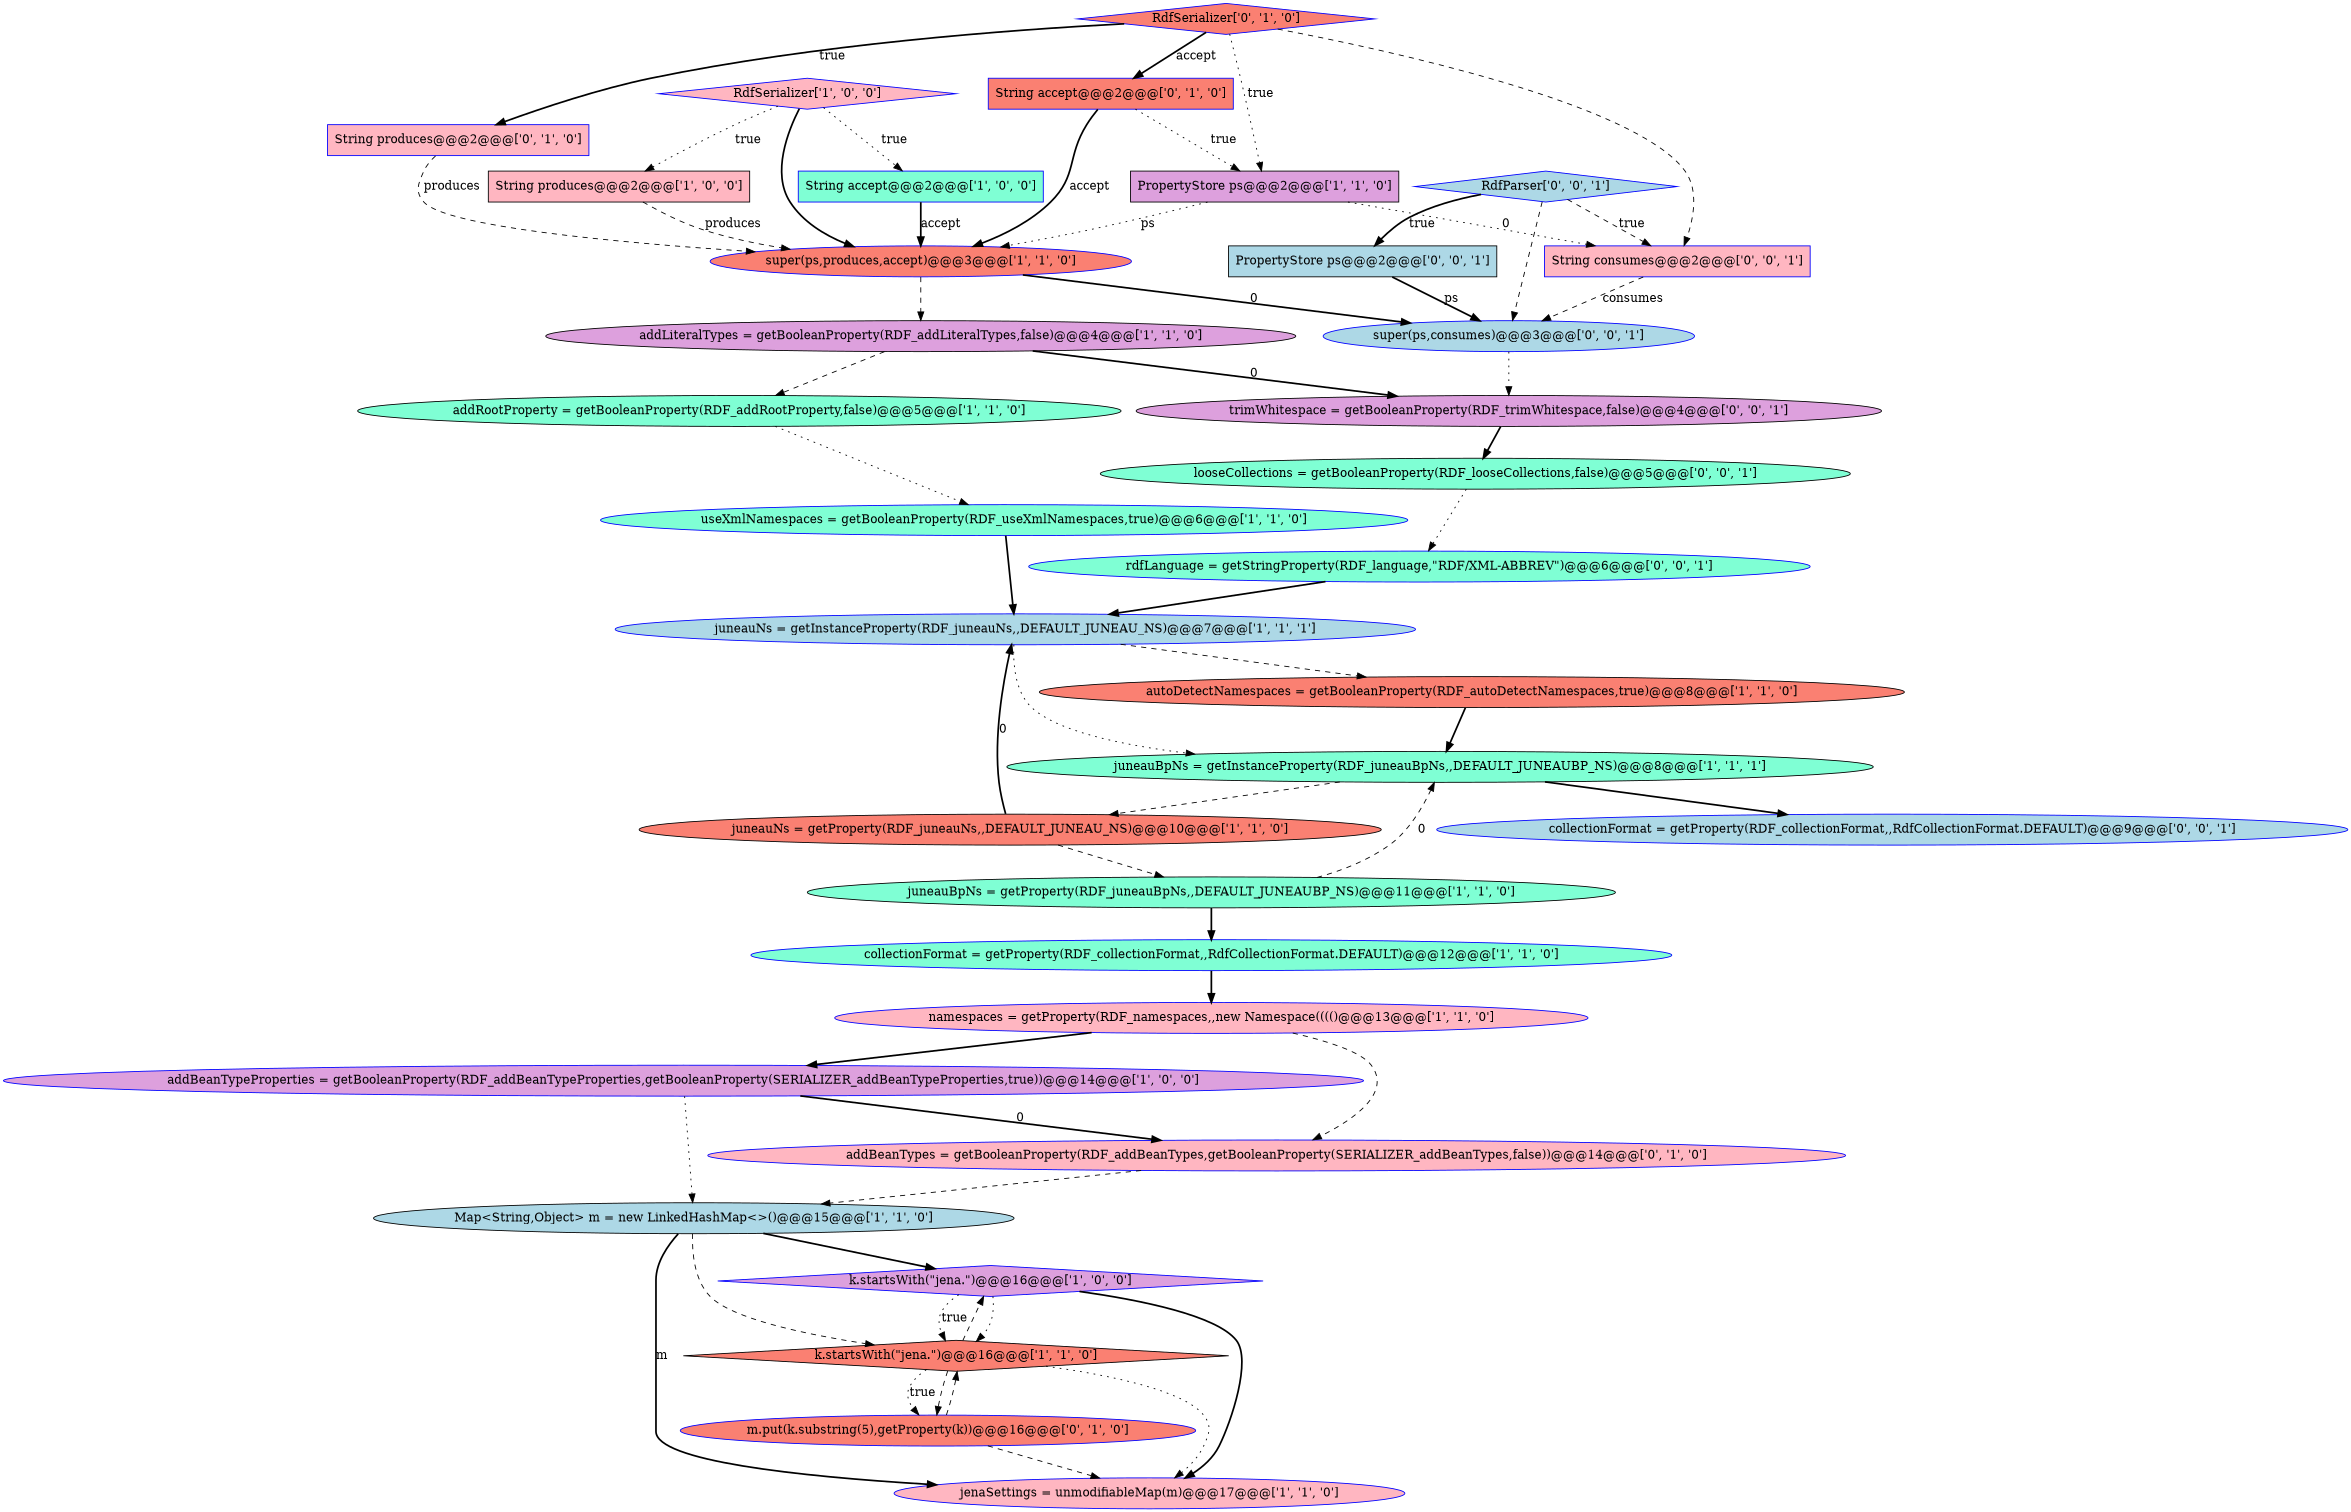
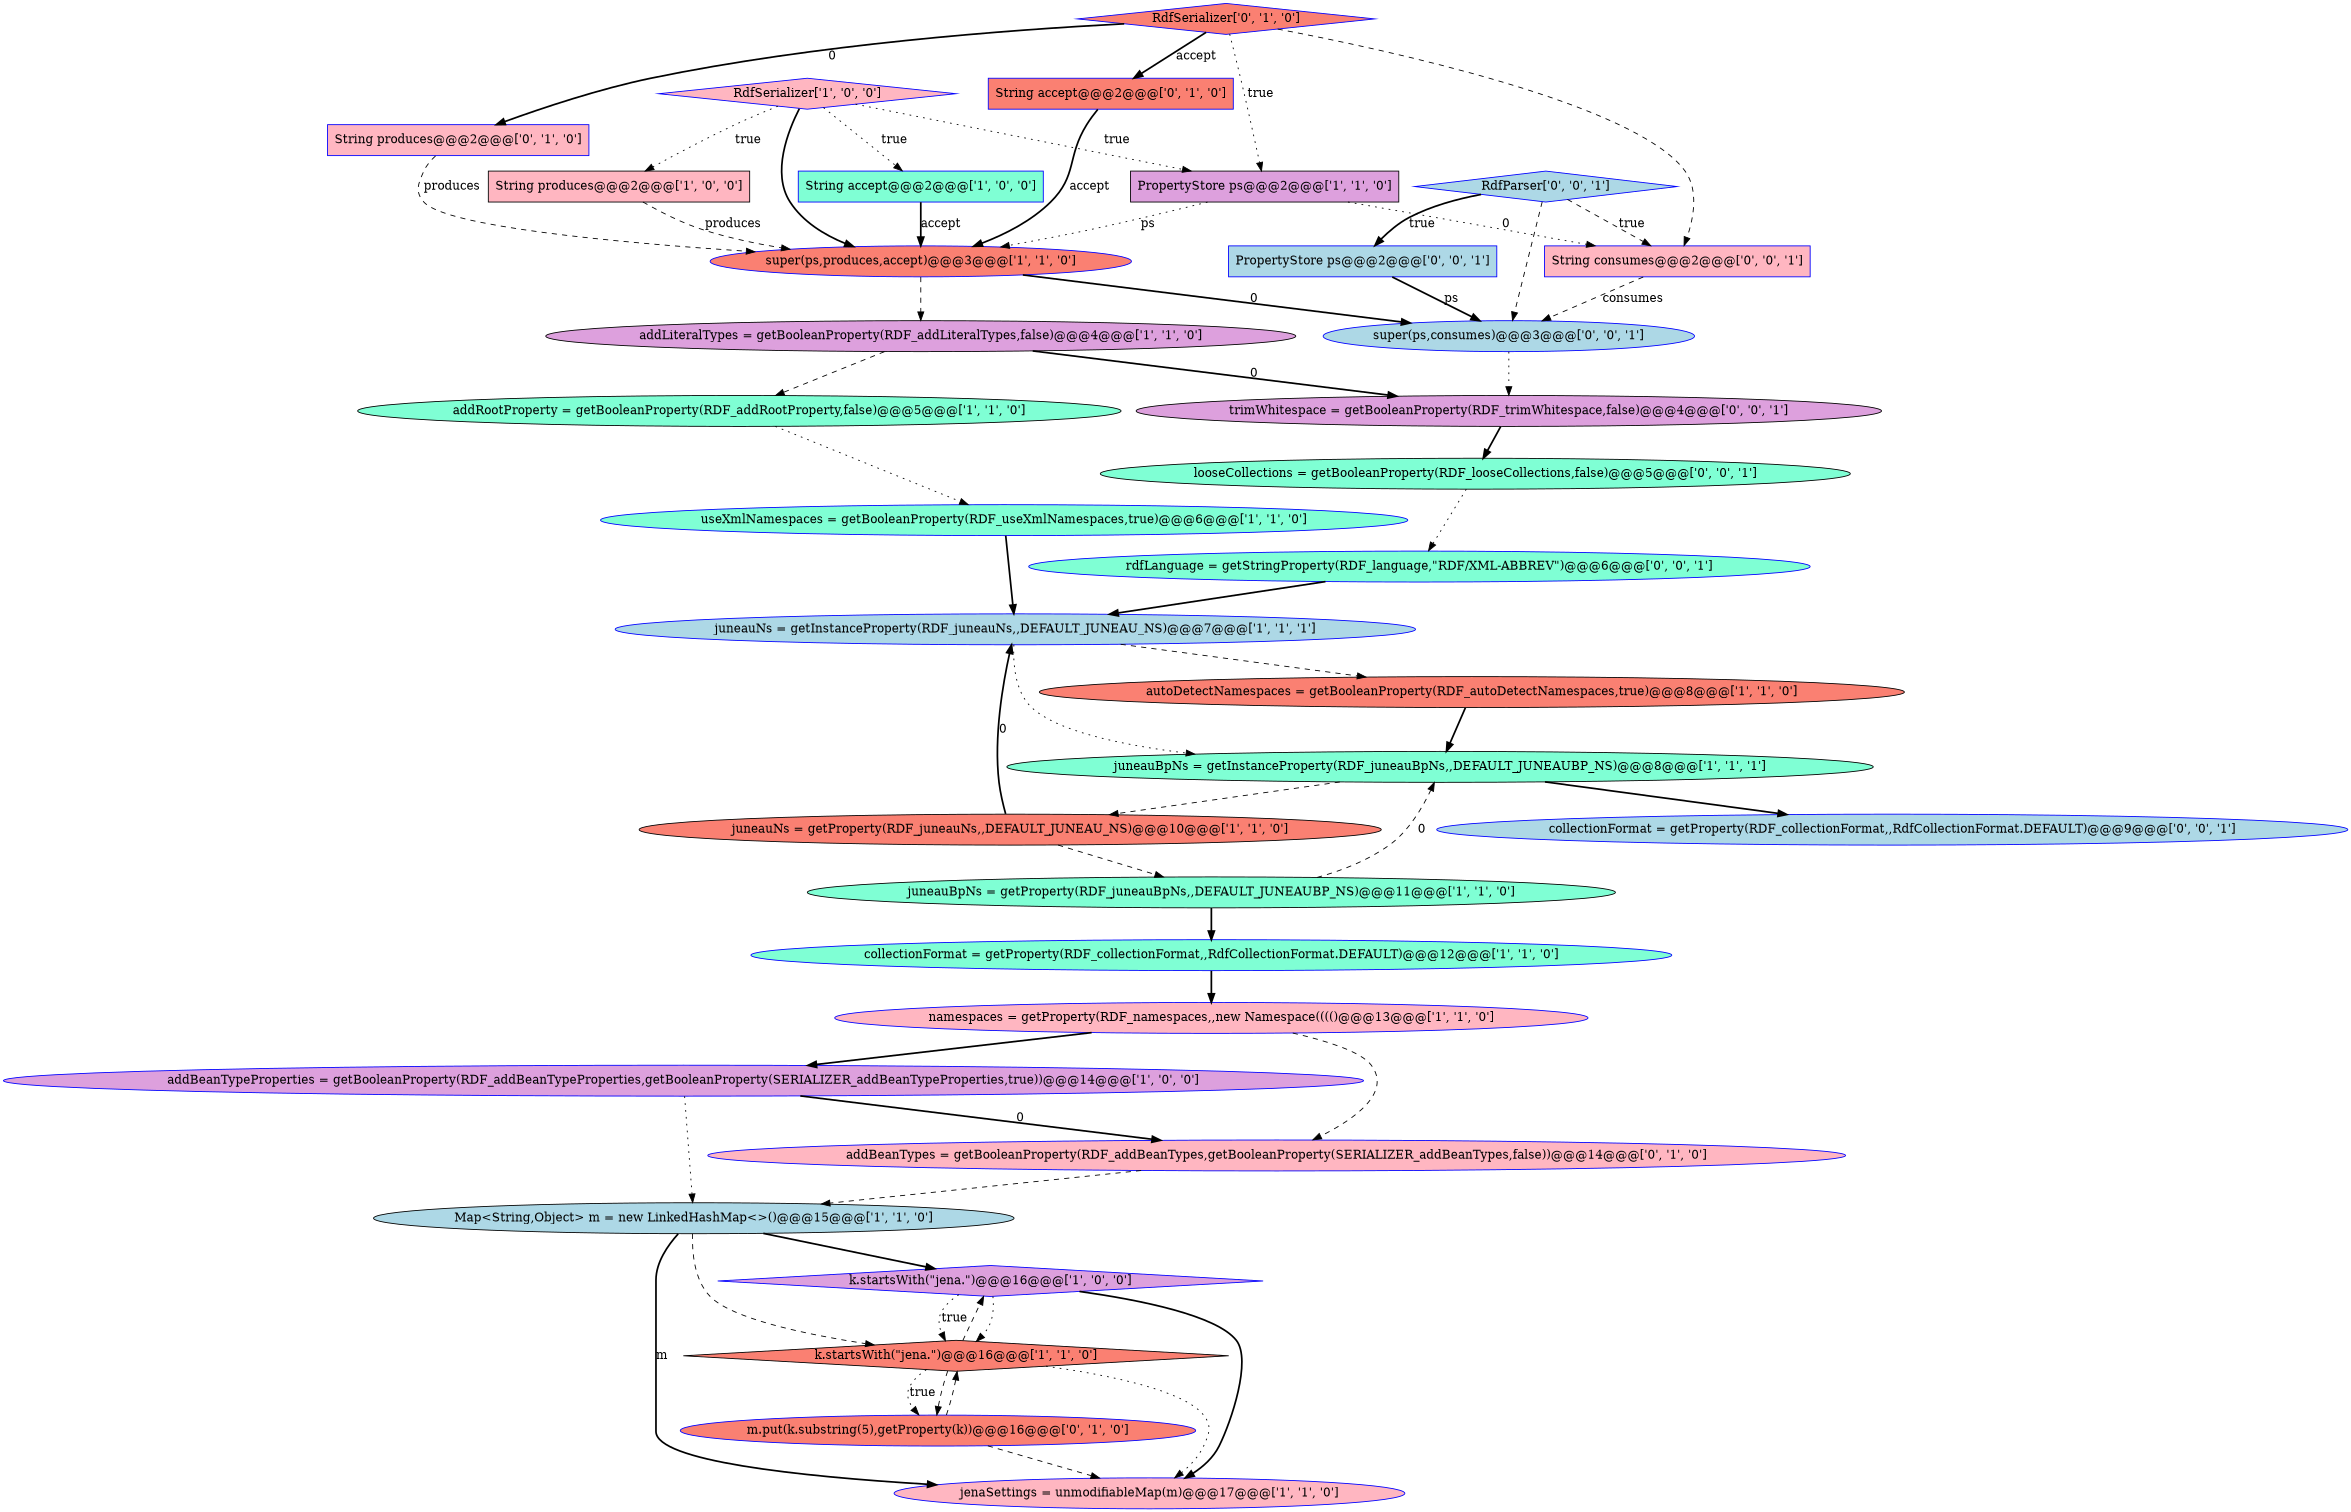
edge "RdfSerializer['0', '1', '0']" -> "String produces@@@2@@@['0', '1', '0']": label "true" -> "0"
edge "String accept@@@2@@@['0', '1', '0']" -> "PropertyStore ps@@@2@@@['1', '1', '0']": now "RdfSerializer['1', '0', '0']" -> "PropertyStore ps@@@2@@@['1', '1', '0']"
node "PropertyStore ps@@@2@@@['0', '0', '1']": color black -> blue
